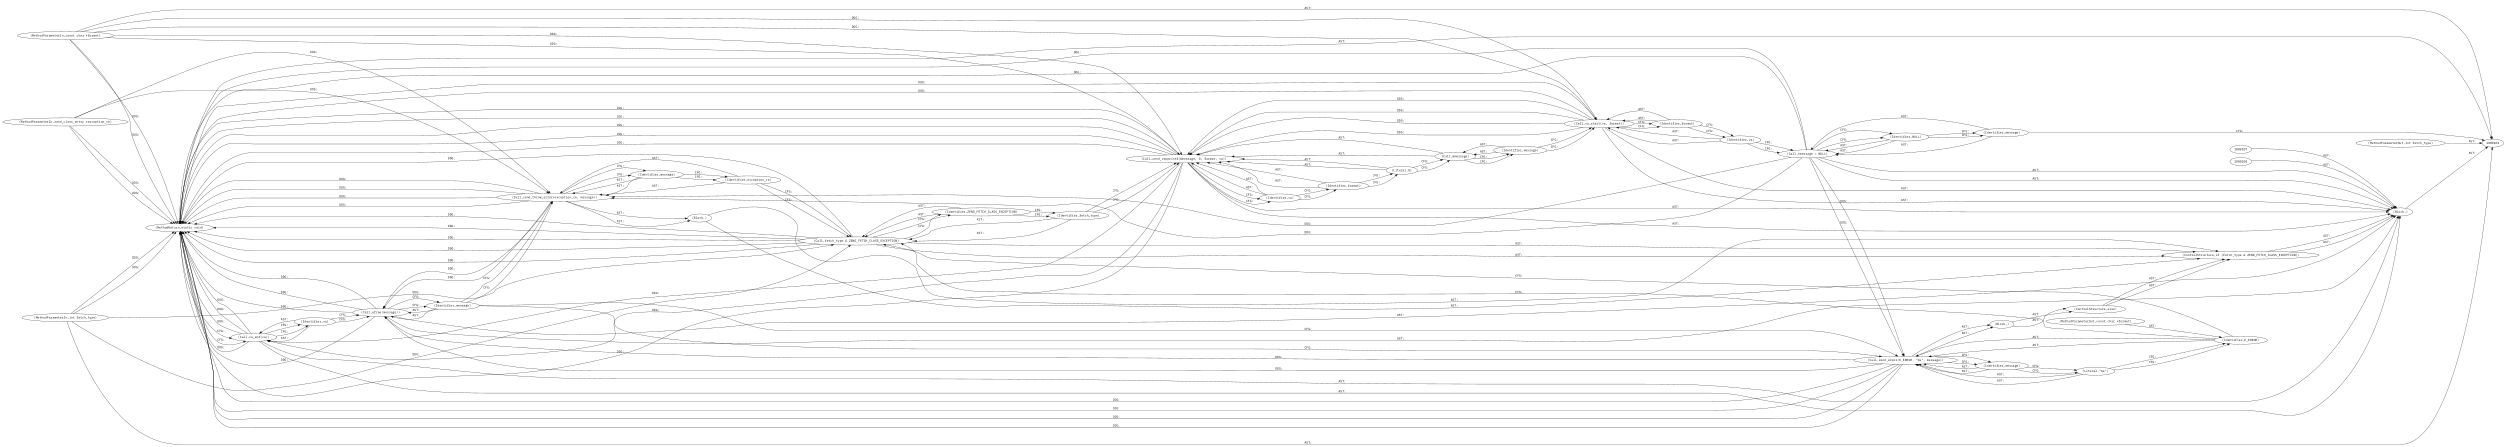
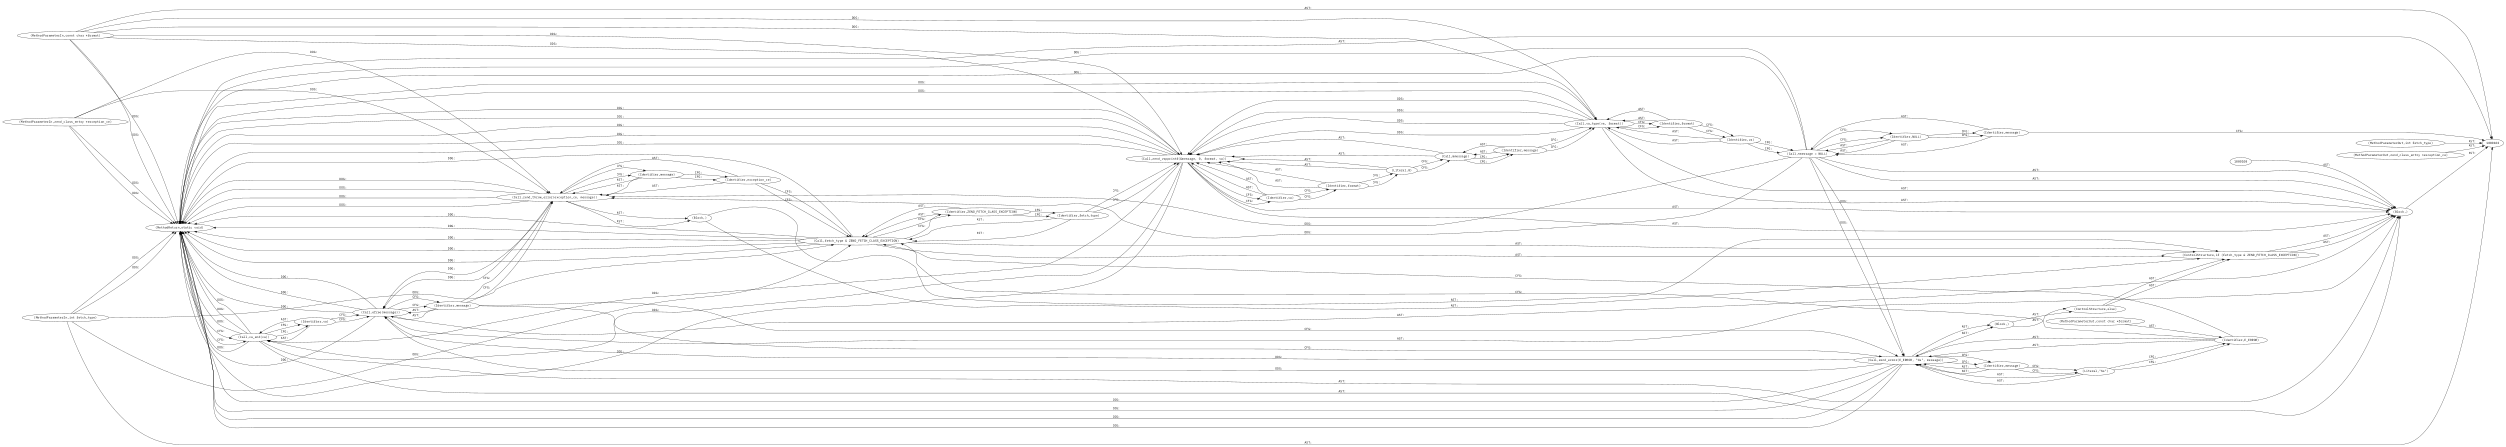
node "(Call,va_start(va, format))": label "(Call,va_start(va, format))" -> "(Call,va_type(va, format))"
node "1000107": removed
node "(MethodParameterOut,zend_class_entry *exception_ce)": added
